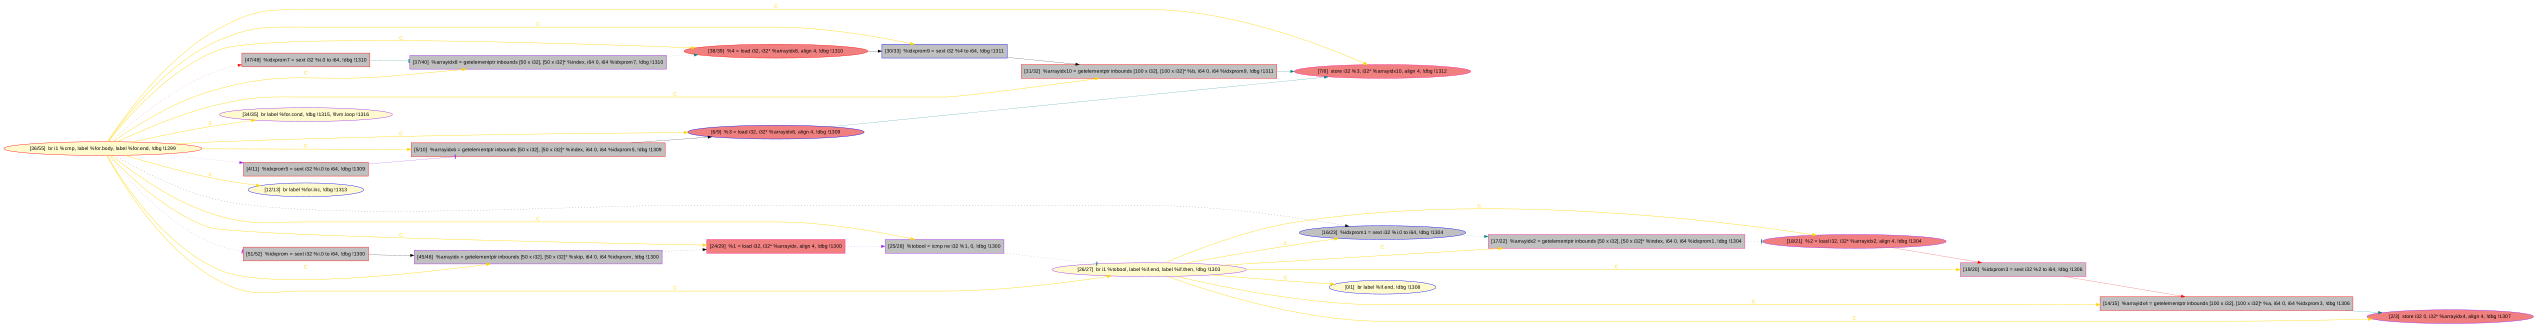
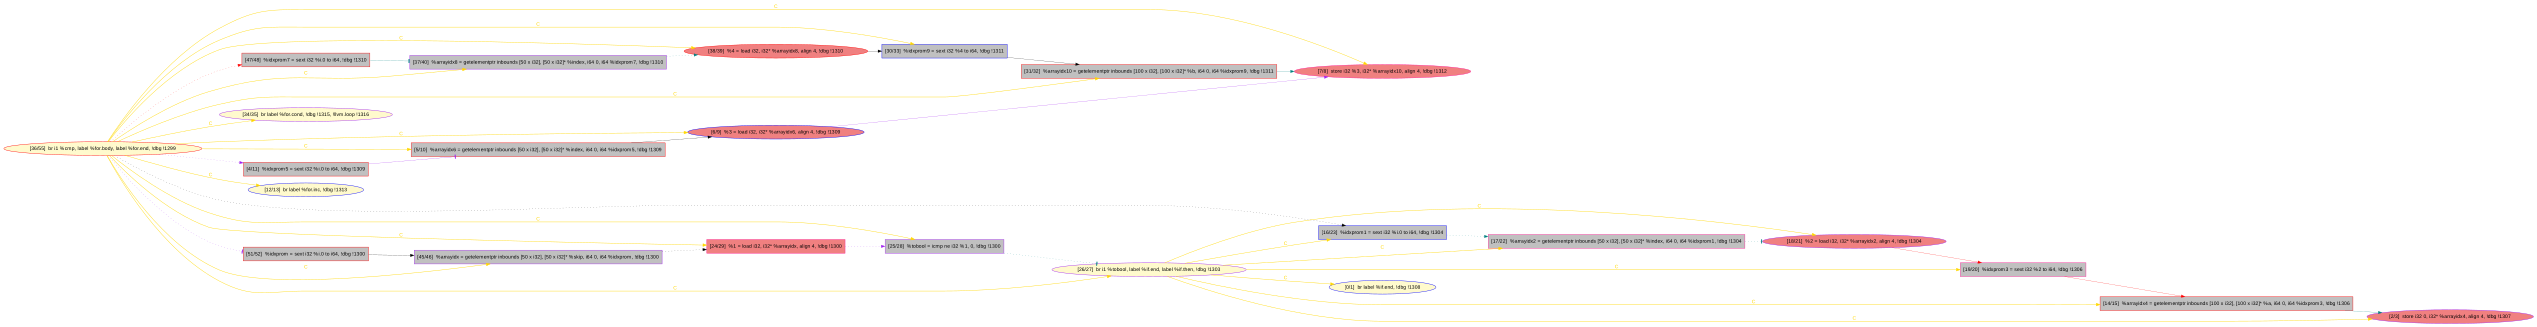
edge "[6/9]  %3 = load i32, i32* %arrayidx6, align 4, !dbg !1309" -> "[7/8]  store i32 %3, i32* %arrayidx10, align 4, !dbg !1312": color teal -> purple
node "[16/23]  %idxprom1 = sext i32 %i.0 to i64, !dbg !1304": shape ellipse -> box
